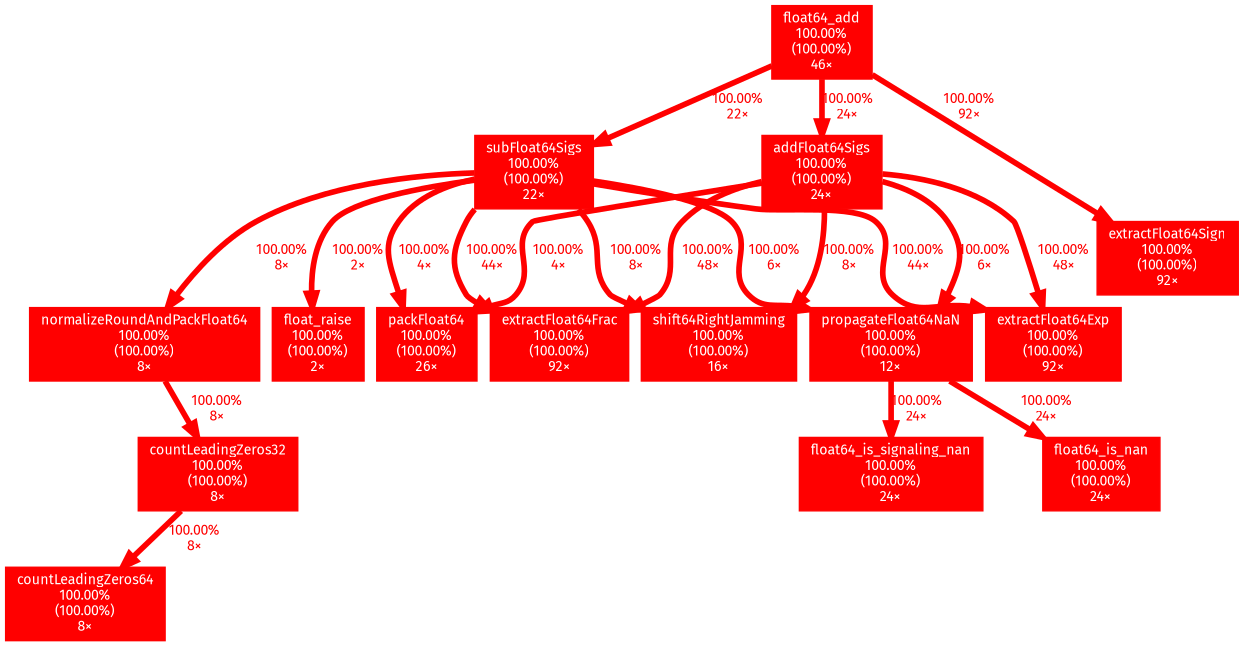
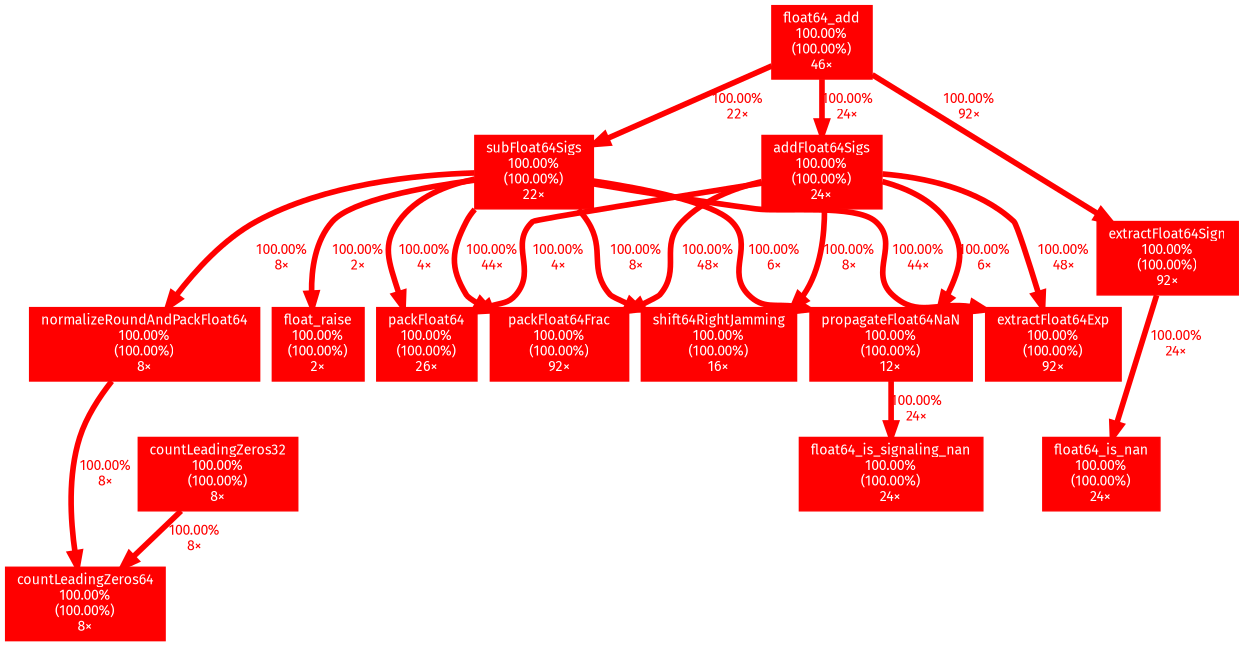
node "extractFloat64Frac 100.00% (100.00%) 92×": label "extractFloat64Frac 100.00% (100.00%) 92×" -> "packFloat64Frac 100.00% (100.00%) 92×"
edge "normalizeRoundAndPackFloat64 100.00% (100.00%) 8×" -> "countLeadingZeros32 100.00% (100.00%) 8×": now "normalizeRoundAndPackFloat64 100.00% (100.00%) 8×" -> "countLeadingZeros64 100.00% (100.00%) 8×"
edge "propagateFloat64NaN 100.00% (100.00%) 12×" -> "float64_is_nan 100.00% (100.00%) 24×": now "extractFloat64Sign 100.00% (100.00%) 92×" -> "float64_is_nan 100.00% (100.00%) 24×"
